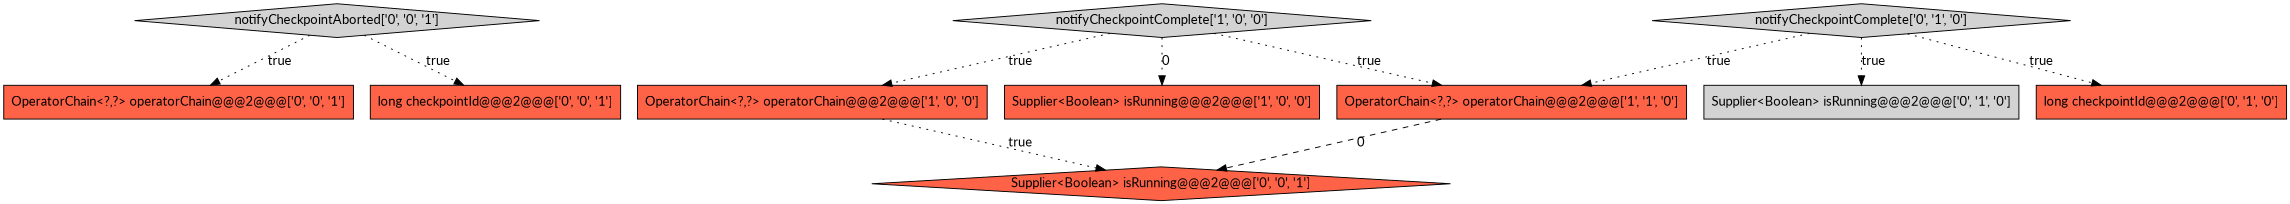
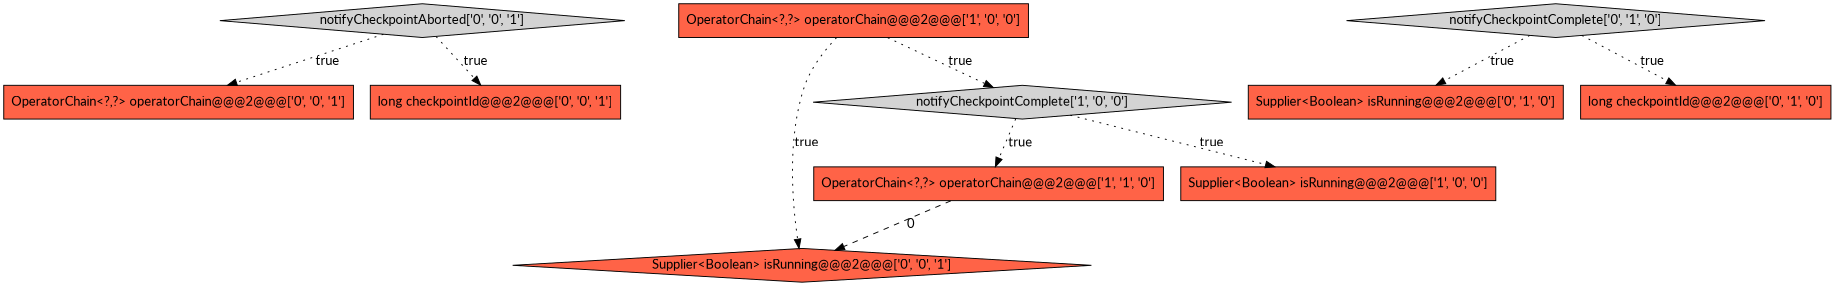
edge "notifyCheckpointComplete['1', '0', '0']" -> "OperatorChain<?,?> operatorChain@@@2@@@['1', '0', '0']": reversed
edge "notifyCheckpointComplete['0', '1', '0']" -> "OperatorChain<?,?> operatorChain@@@2@@@['1', '1', '0']": removed, label "true"
edge "notifyCheckpointComplete['1', '0', '0']" -> "Supplier<Boolean> isRunning@@@2@@@['1', '0', '0']": label "0" -> "true"
node "Supplier<Boolean> isRunning@@@2@@@['0', '1', '0']": fillcolor lightgray -> tomato
